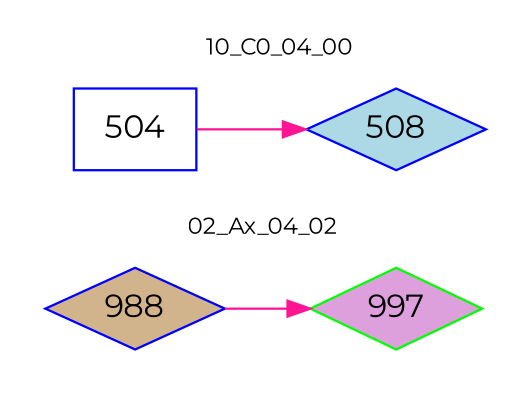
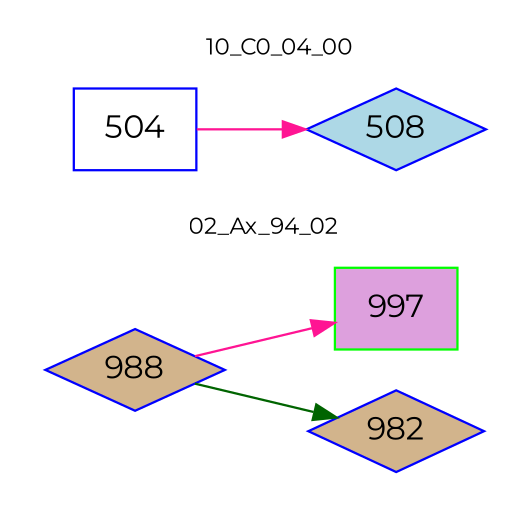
cluster "02_Ax_04_02": label "02_Ax_04_02" -> "02_Ax_94_02"
node "997": shape diamond -> box
node "982": added
